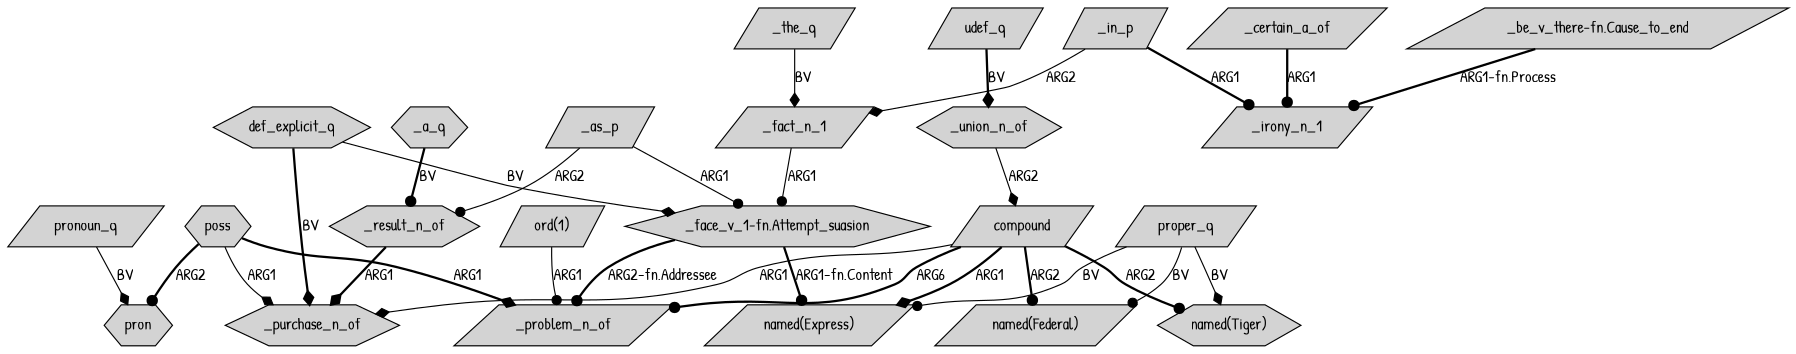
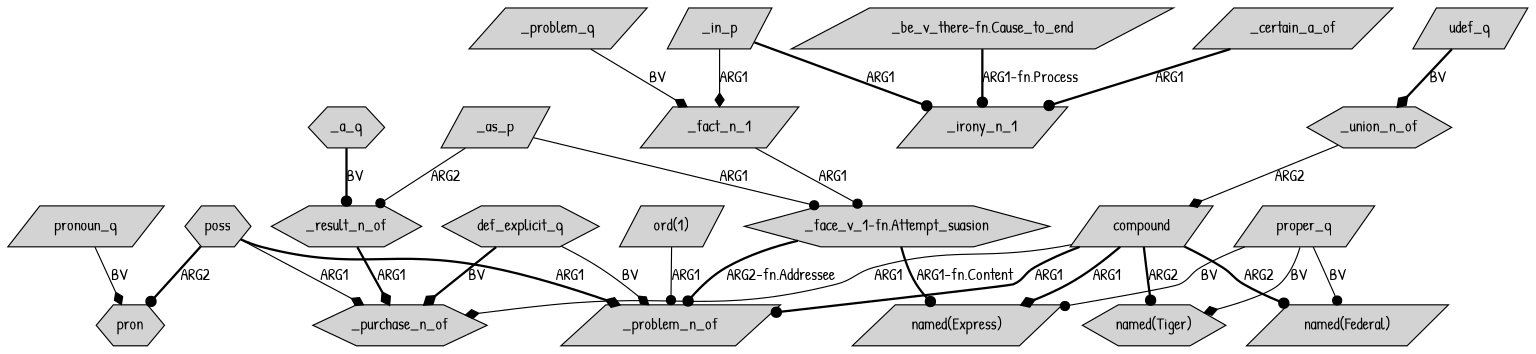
node "_the_q": label "_the_q" -> "_problem_q"
edge "_in_p" -> "_fact_n_1": label "ARG2" -> "ARG1"
edge "def_explicit_q" -> "_face_v_1-fn.Attempt_suasion": now "def_explicit_q" -> "_problem_n_of"
edge "compound" -> "_problem_n_of": label "ARG6" -> "ARG1"
